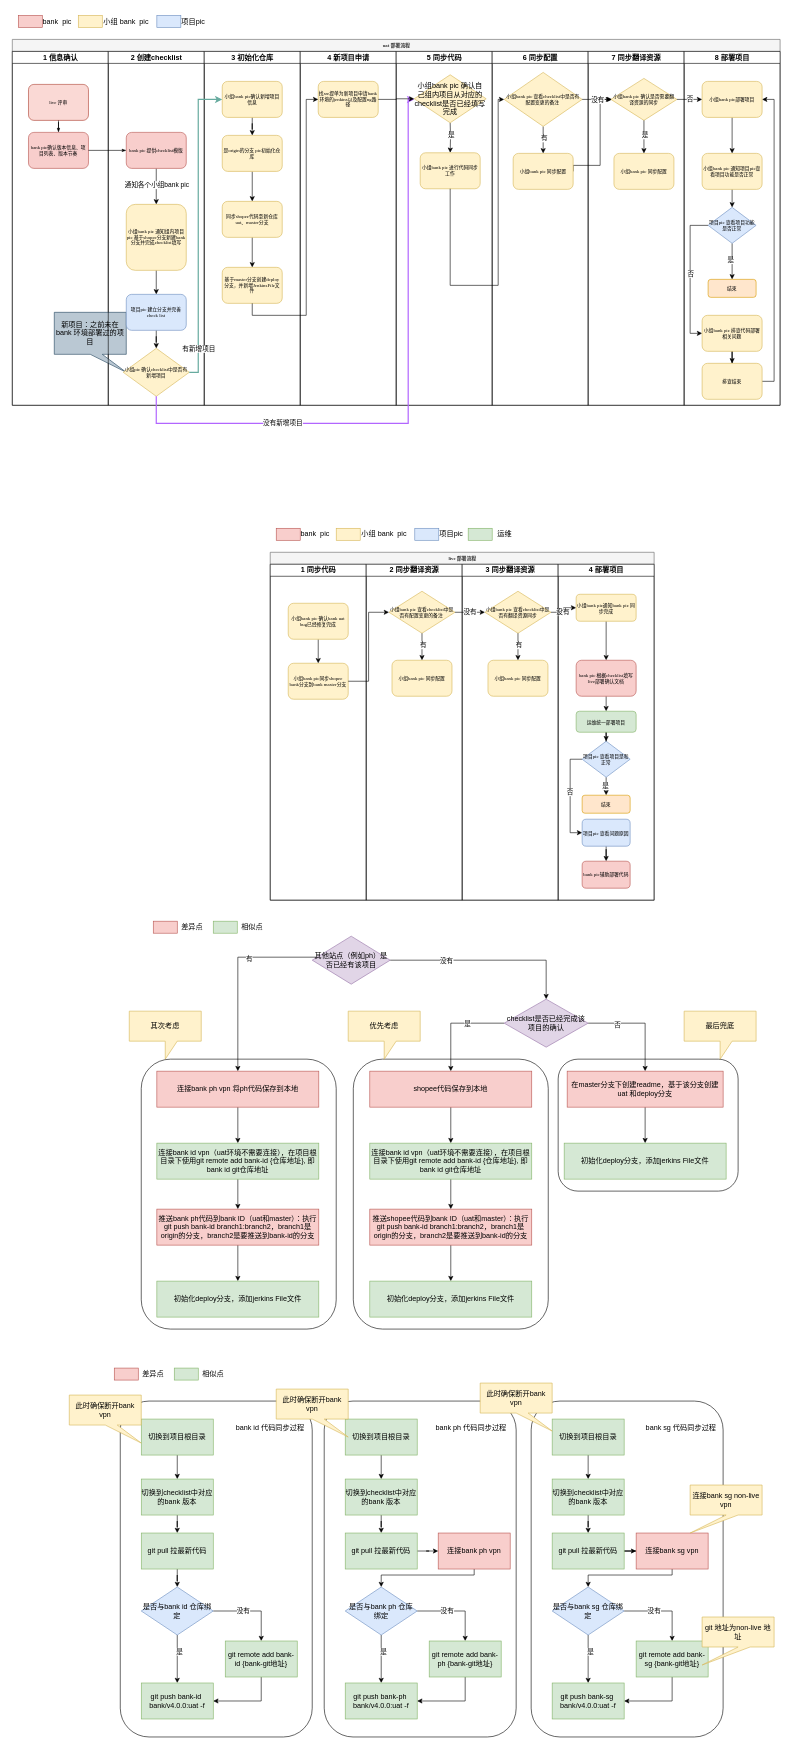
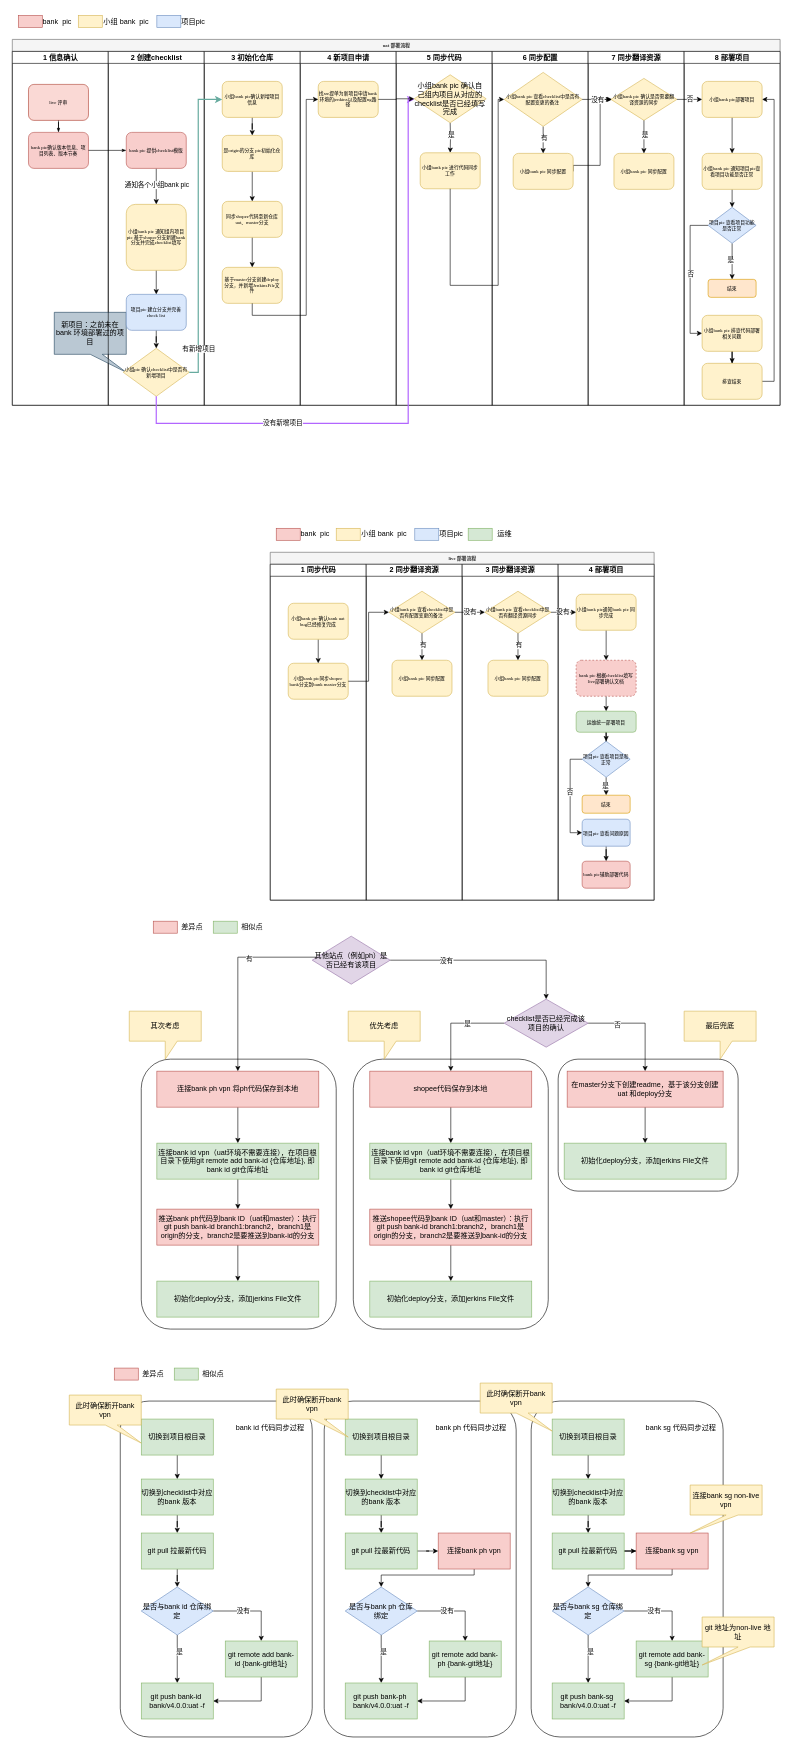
node "小组bank pic通知bank pic 同步完成": size 60x27 -> 60x36
node "bank pic 根据checklist填写live部署确认文档": style solid -> dashed
